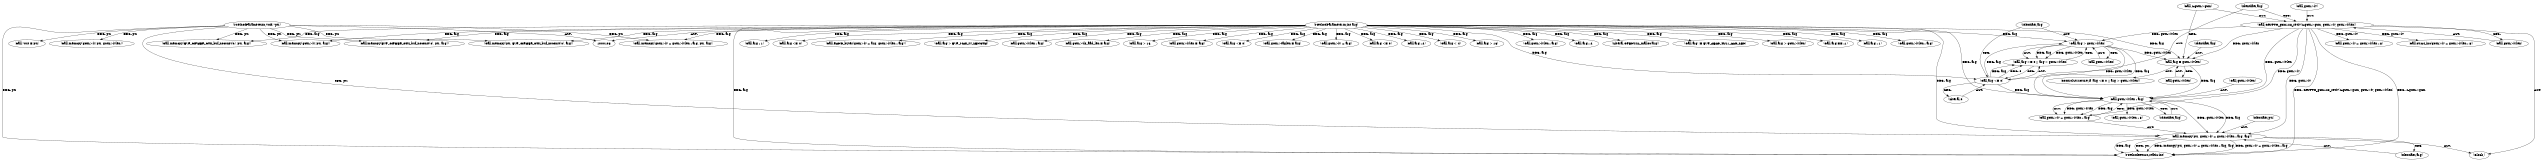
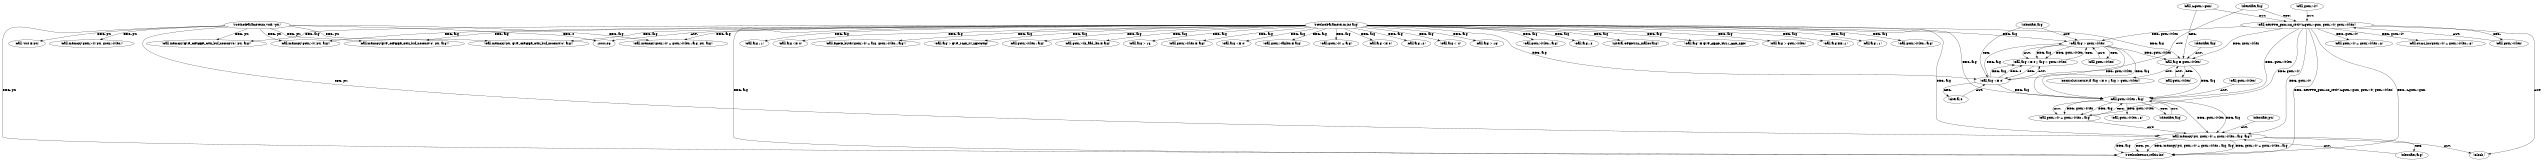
edge "(MethodParameterIn,void *ptr)" -> "1000108": label "AST: " -> "DDG: 0"
edge "(MethodParameterIn,void *ptr)" -> "(Call,memcpy(gctx->iv + gctx->ivlen - arg, ptr, arg))": label "DDG: ptr" -> "DDG: arg"
